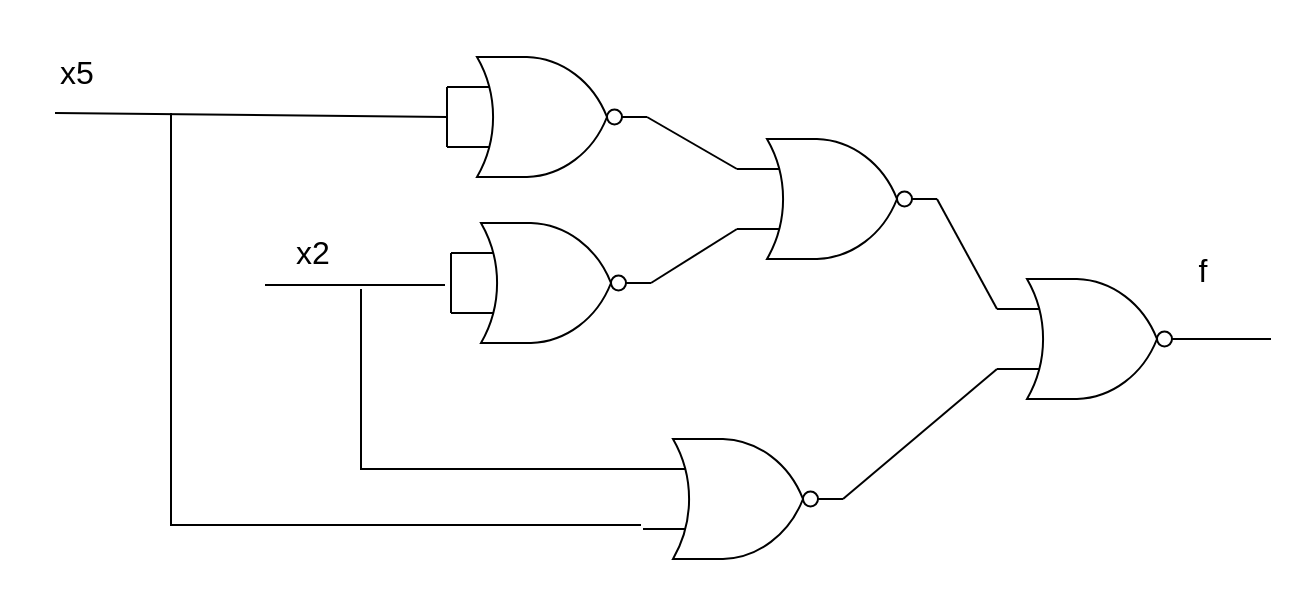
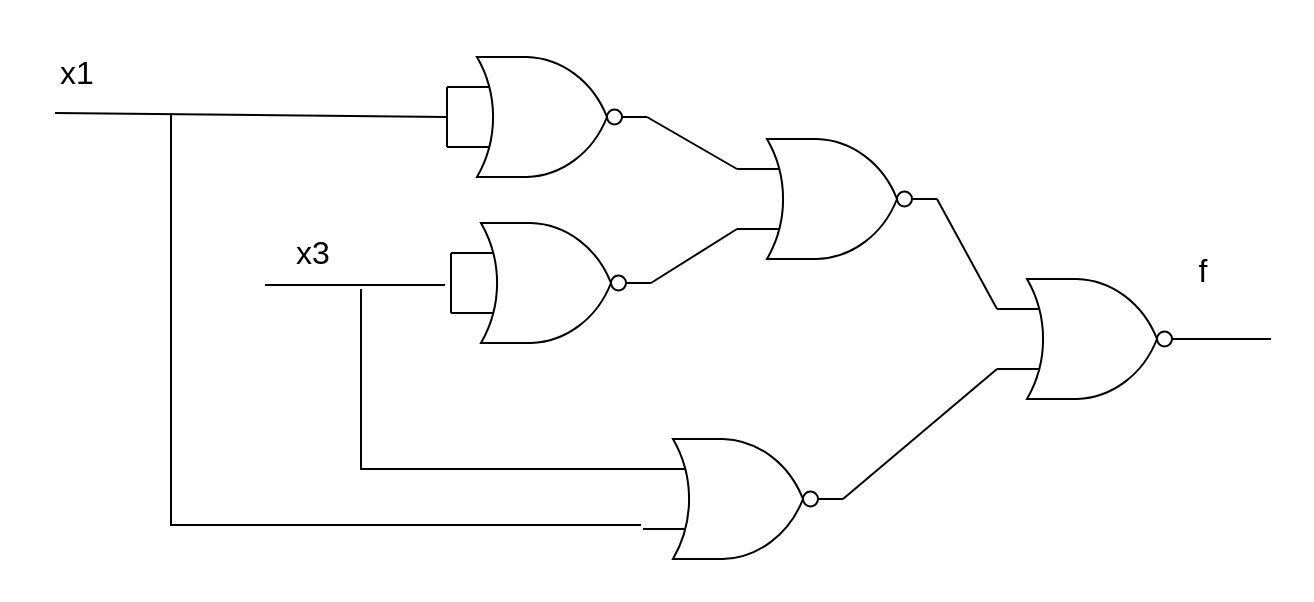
node "x5": label "x5" -> "x1"
node "x2": label "x2" -> "x3"
